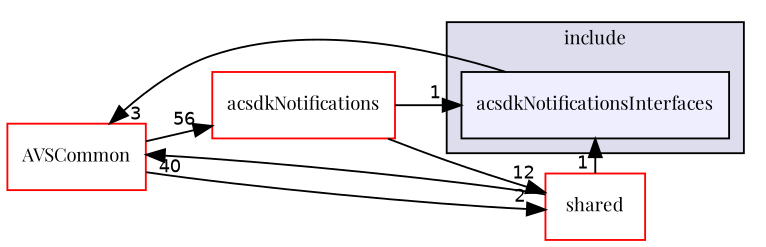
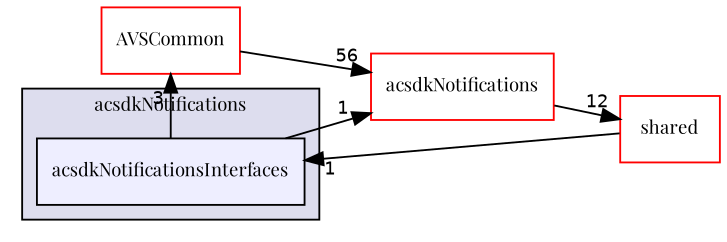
cluster "include": label "include" -> "acsdkNotifications"
edge "acsdkNotifications" -> "acsdkNotificationsInterfaces": reversed
edge "shared" -> "AVSCommon": removed
edge "AVSCommon" -> "shared": removed
